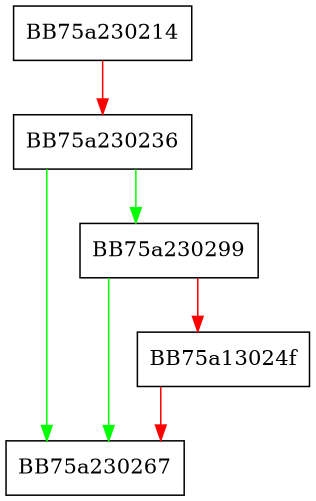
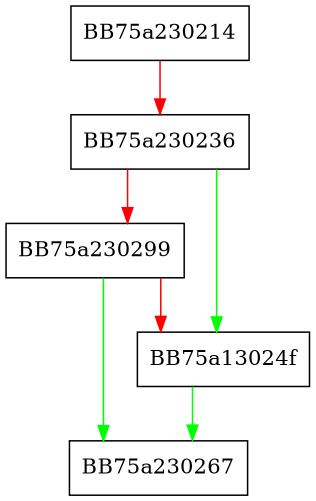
edge "BB75a230236" -> "BB75a230299": color green -> red
edge "BB75a230236" -> "BB75a230267": now "BB75a230236" -> "BB75a13024f"
edge "BB75a13024f" -> "BB75a230267": color red -> green
